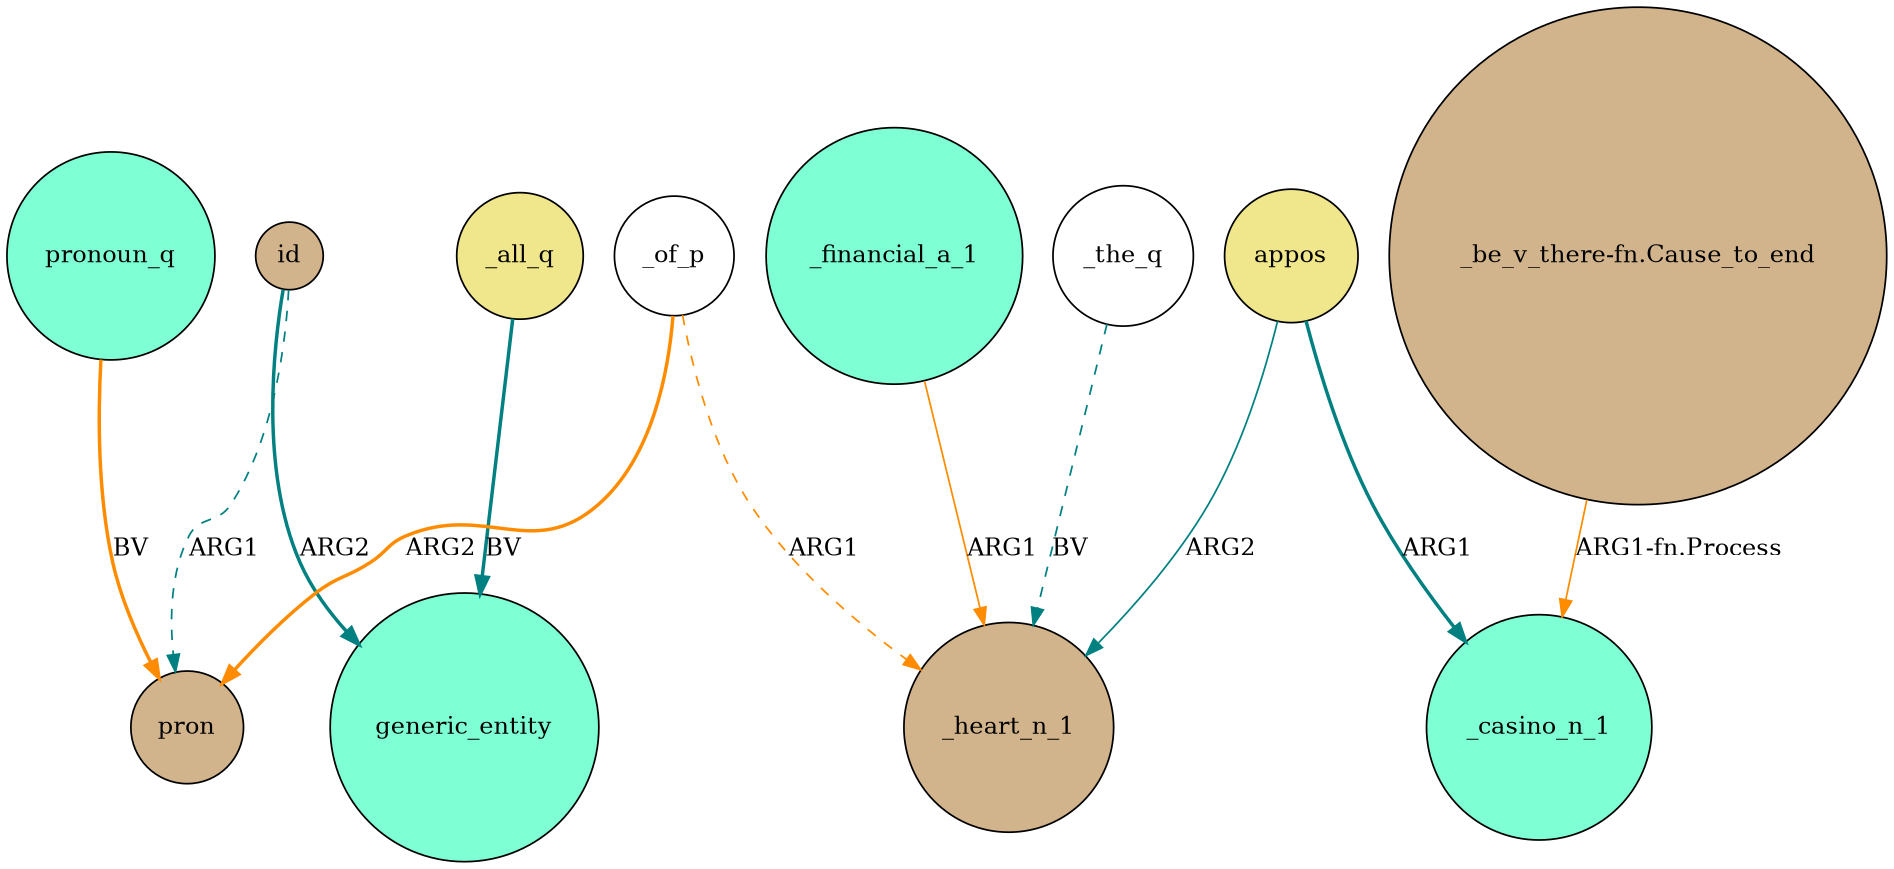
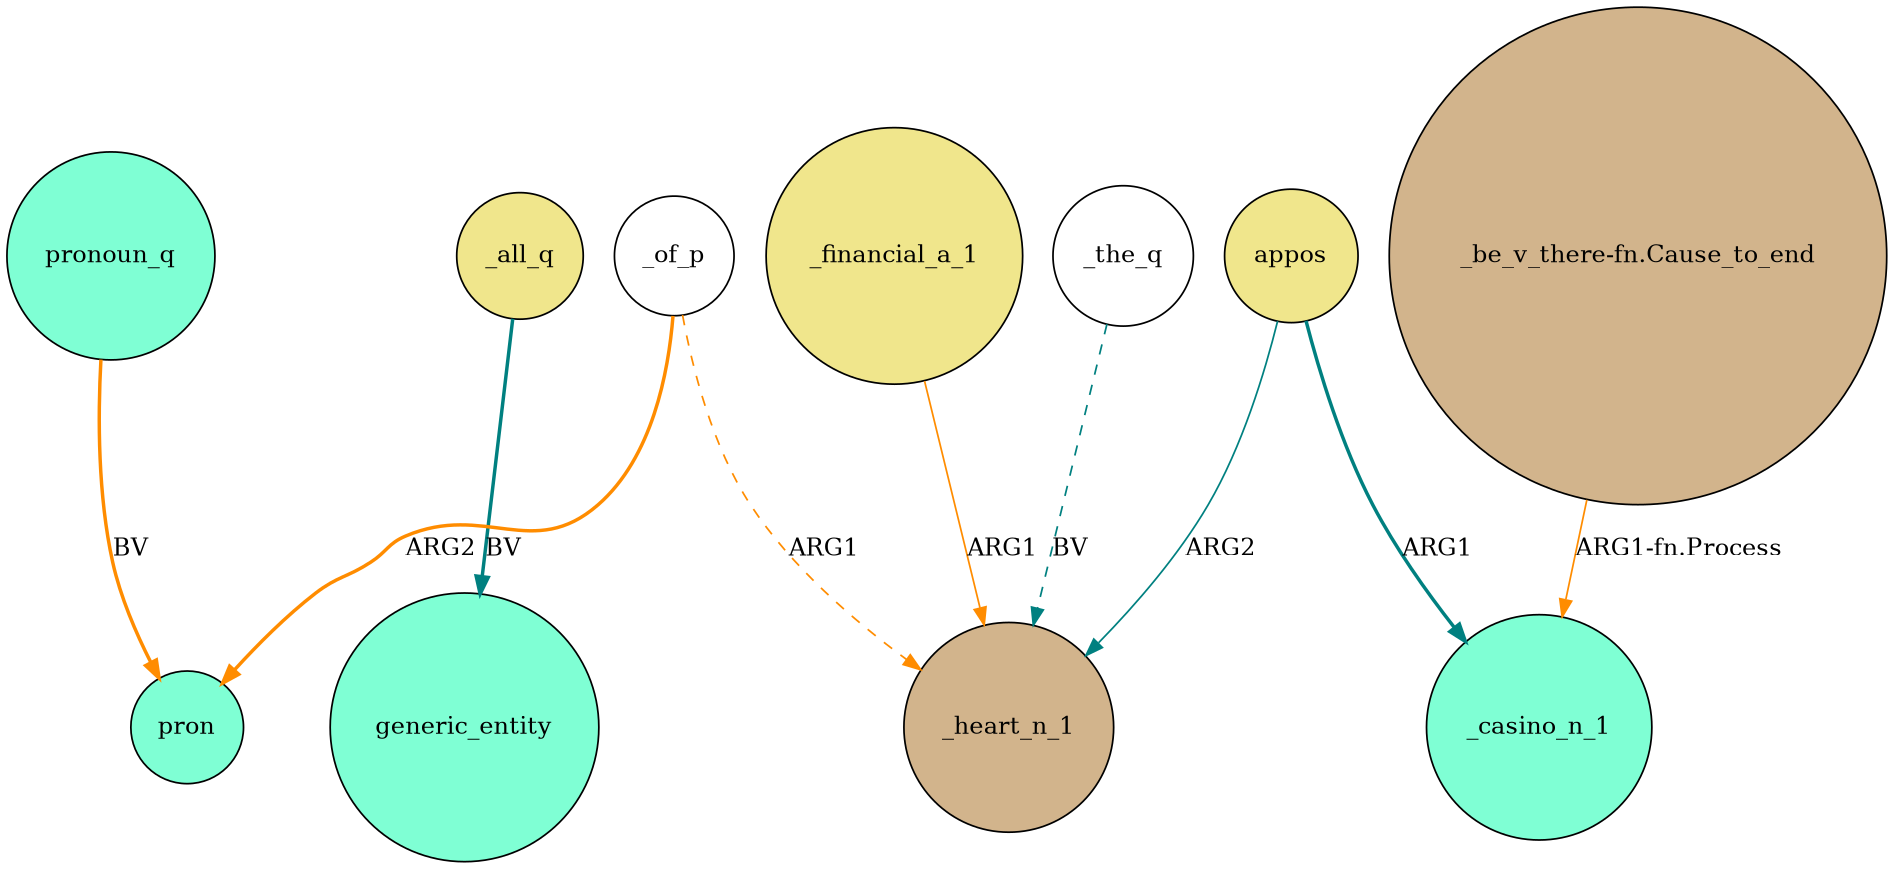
node "id": removed
node "_financial_a_1": fillcolor aquamarine -> khaki
node "pron": fillcolor tan -> aquamarine
